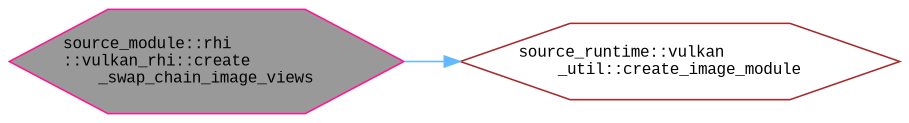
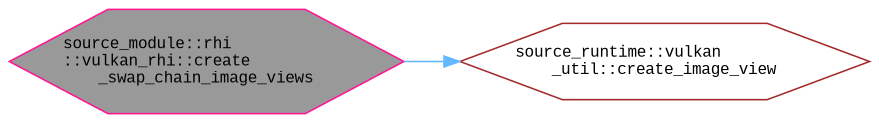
node "source_runtime::vulkan _util::create_image_module": label "source_runtime::vulkan _util::create_image_module" -> "source_runtime::vulkan _util::create_image_view"
